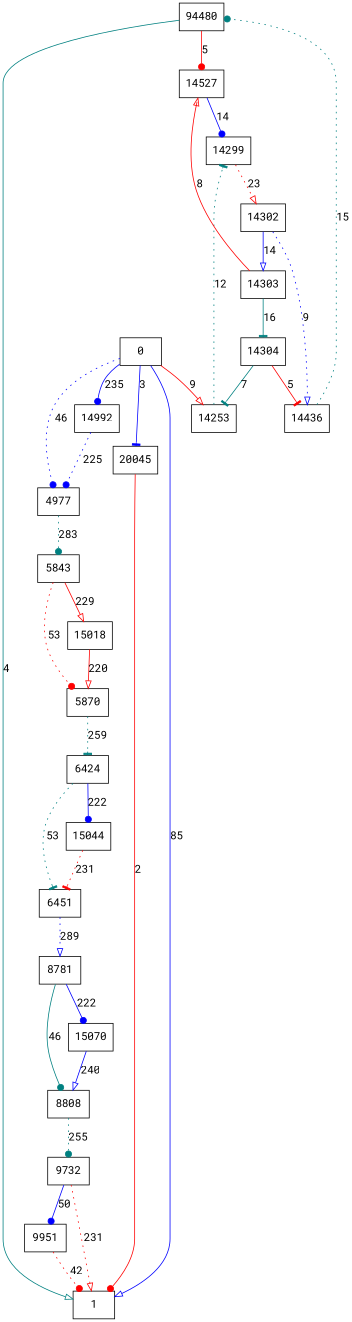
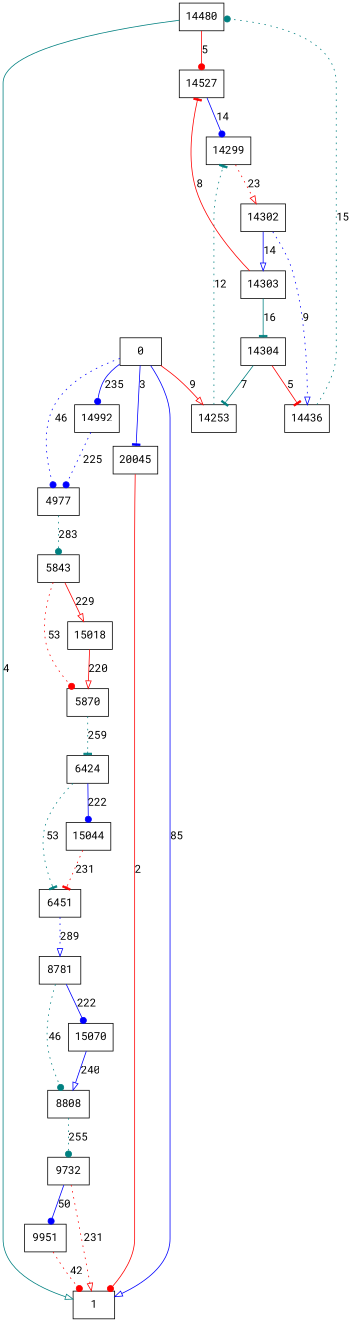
node "94480": label "94480" -> "14480"
edge "14303" -> "14527": arrowhead onormal -> tee
edge "8781" -> "8808": style solid -> dotted
